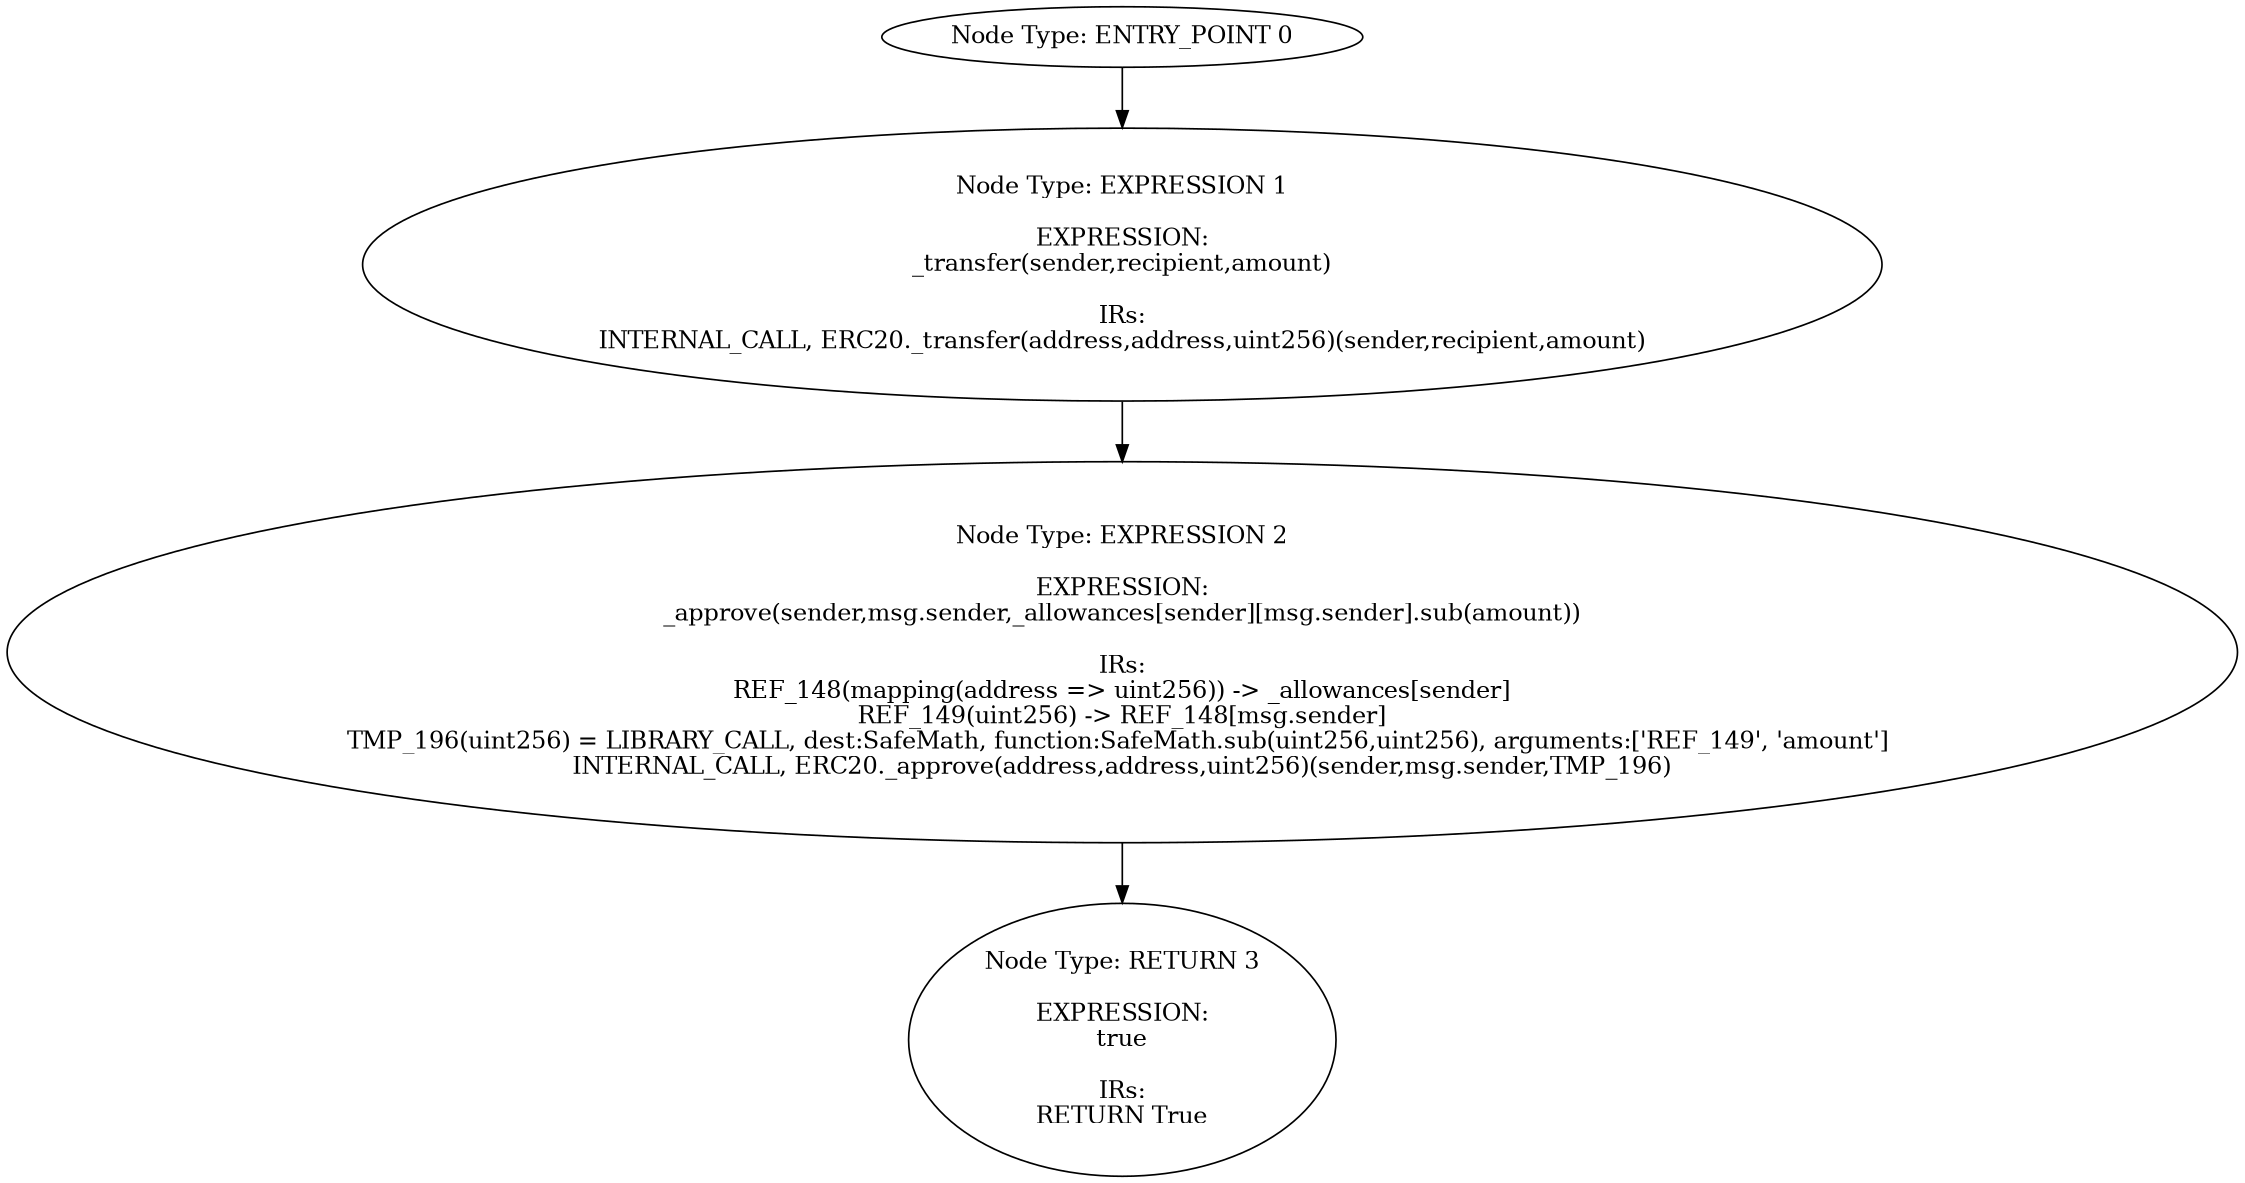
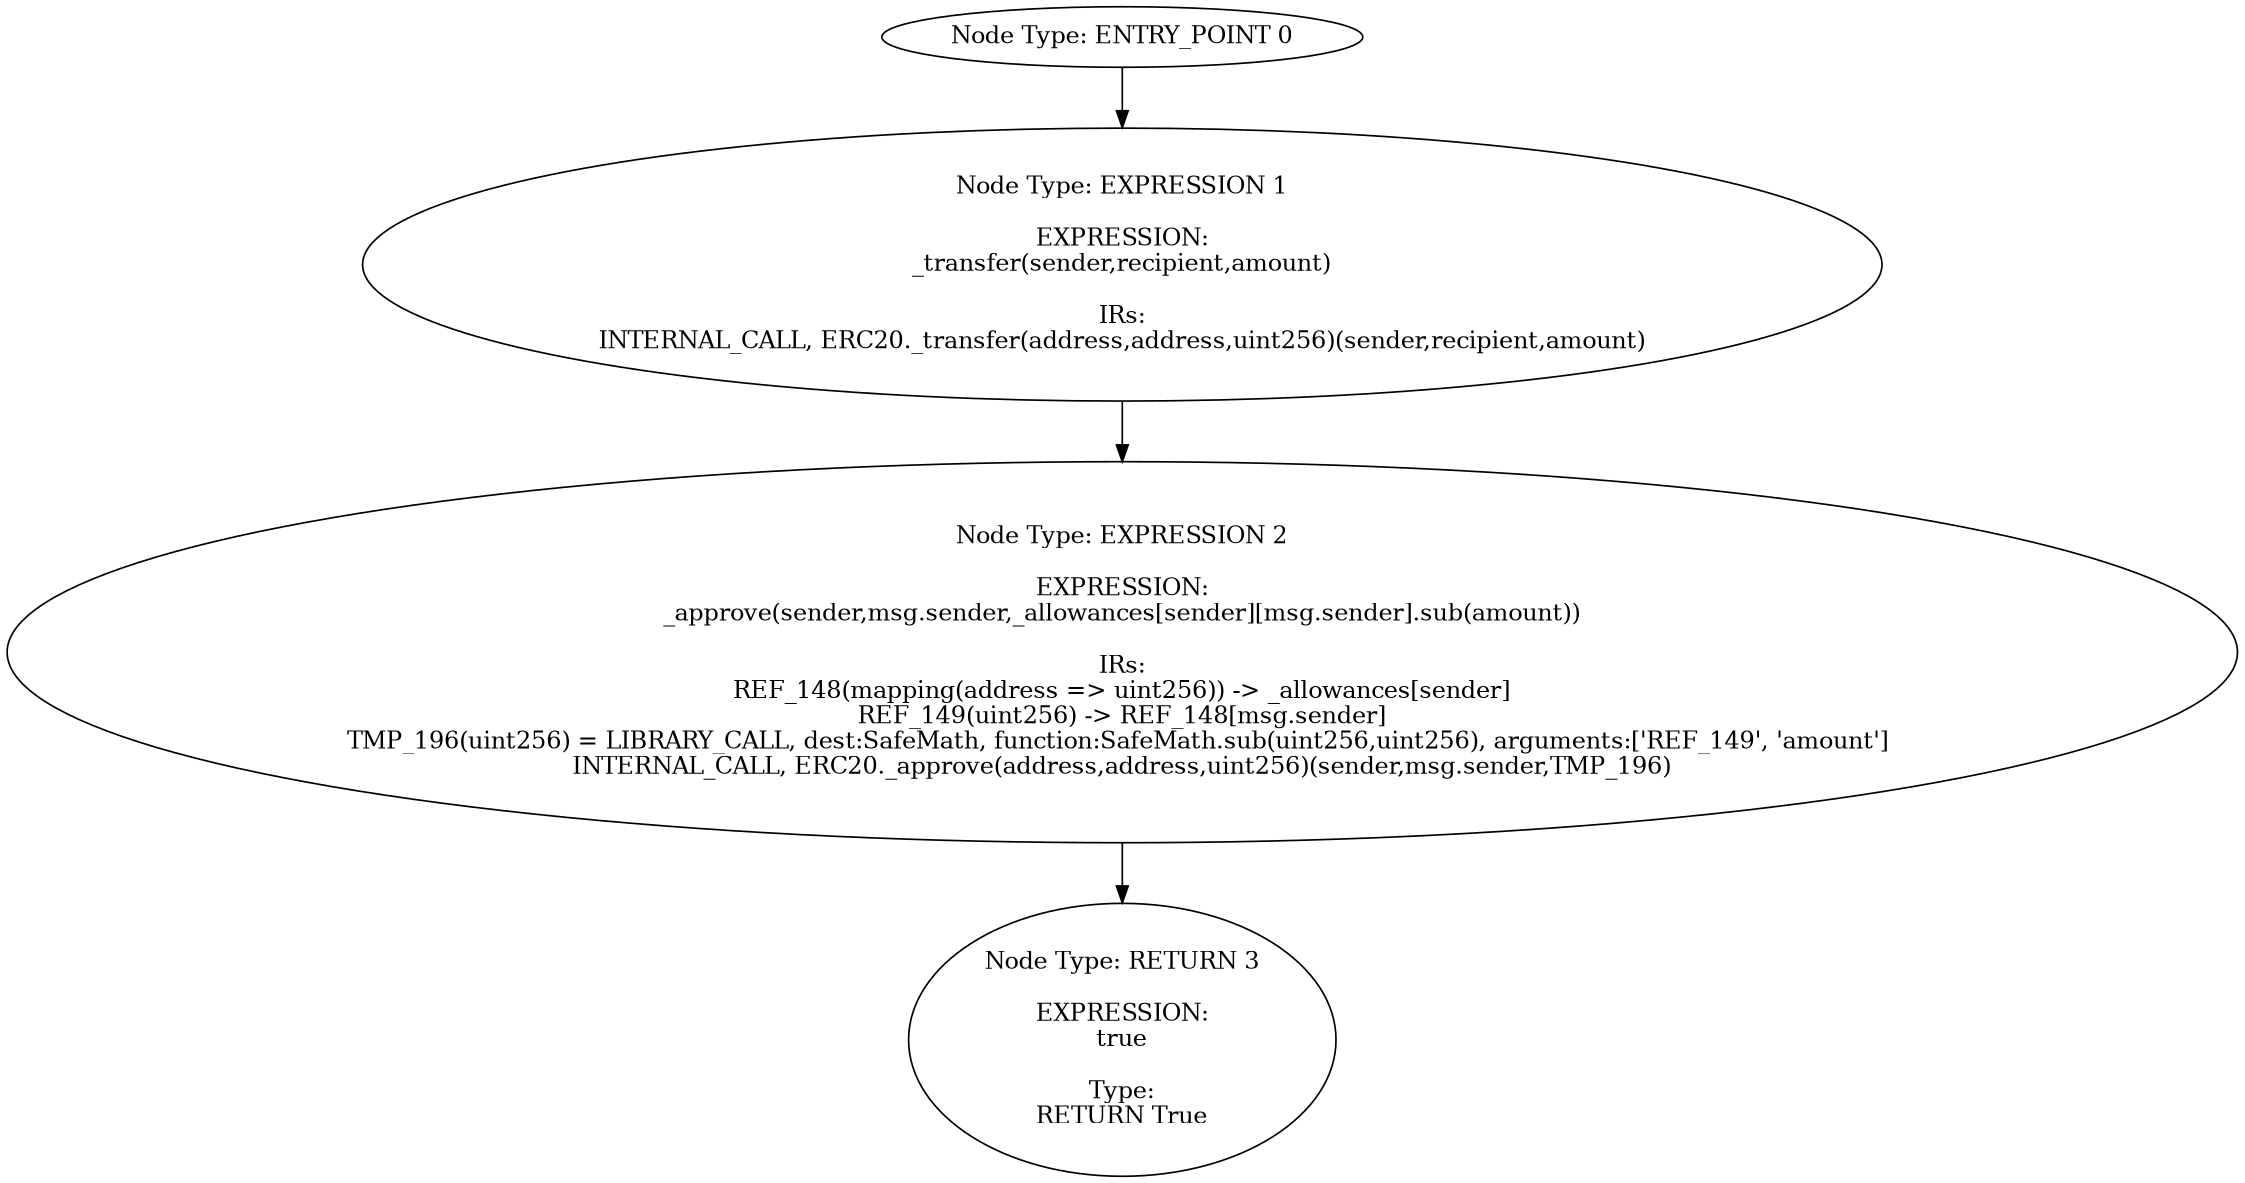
node "Node Type: RETURN 3 EXPRESSION: true IRs: RETURN True": label "Node Type: RETURN 3 EXPRESSION: true IRs: RETURN True" -> "Node Type: RETURN 3 EXPRESSION: true Type: RETURN True"
